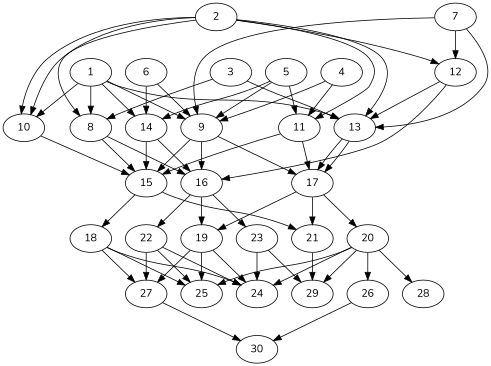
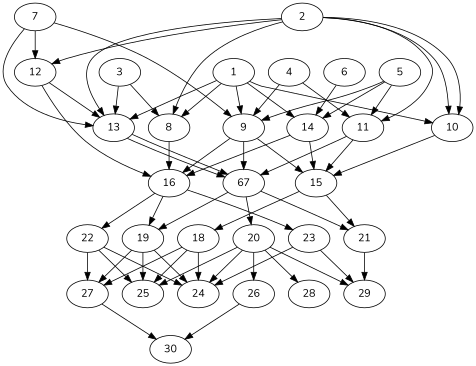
edge "6" -> "9": removed
edge "8" -> "15": removed
node "17": label "17" -> "67"
